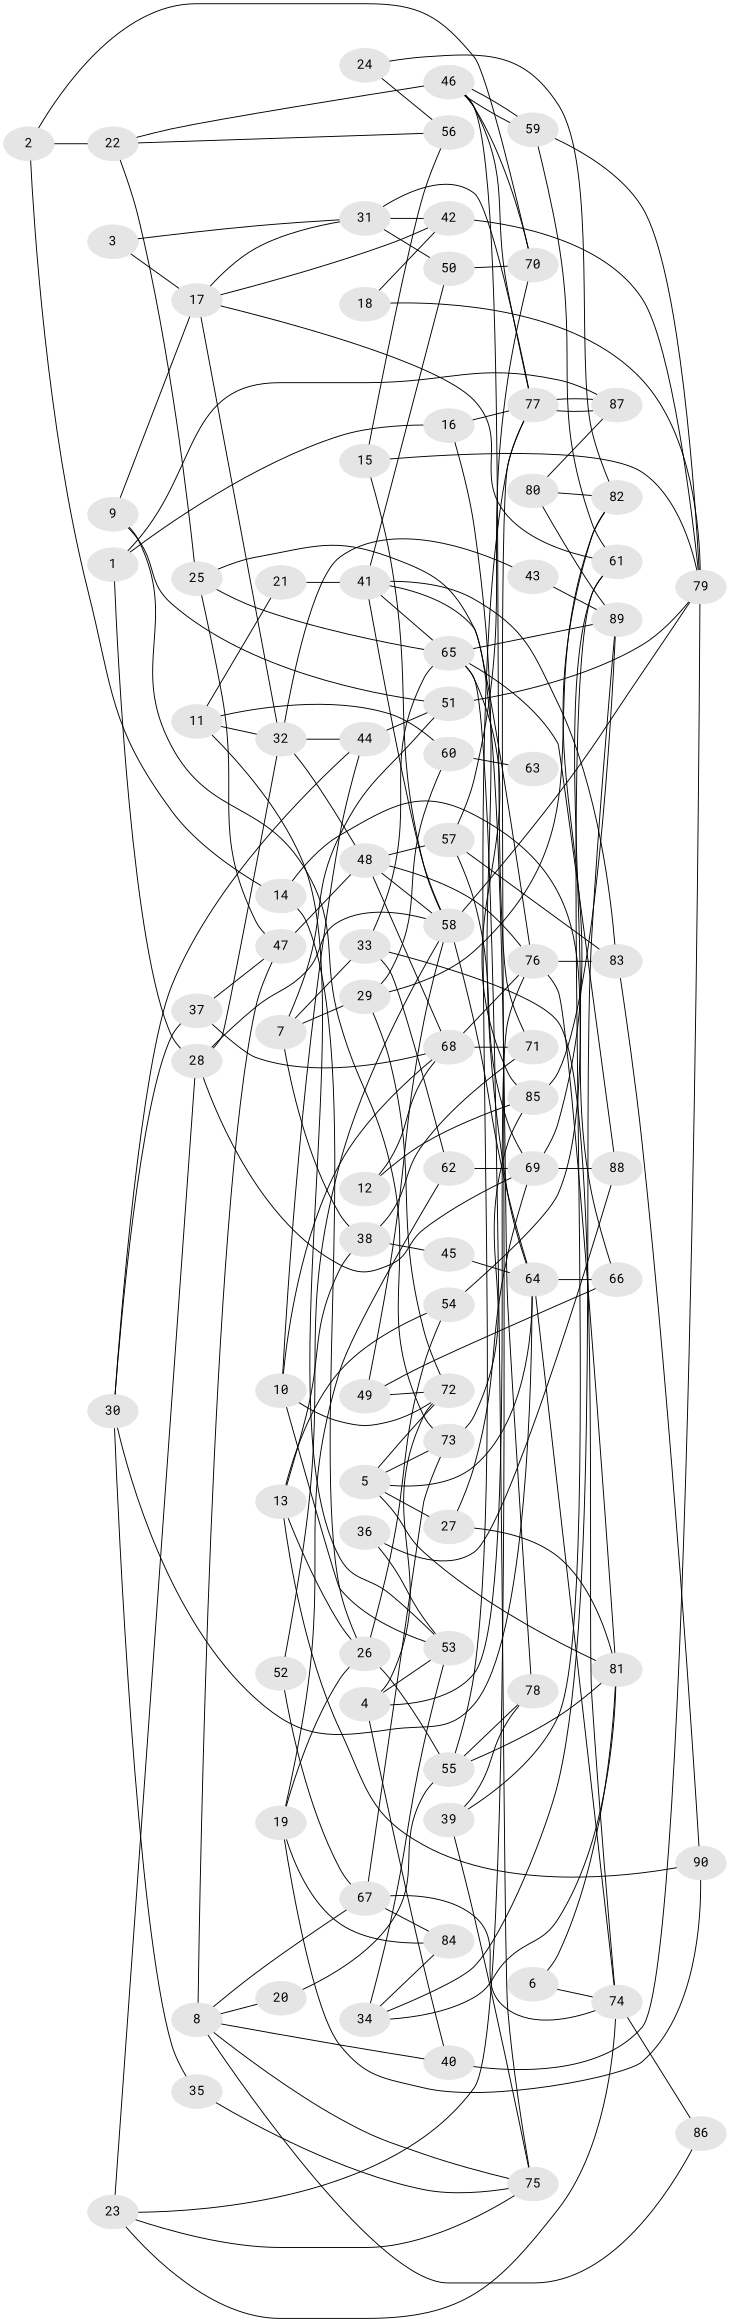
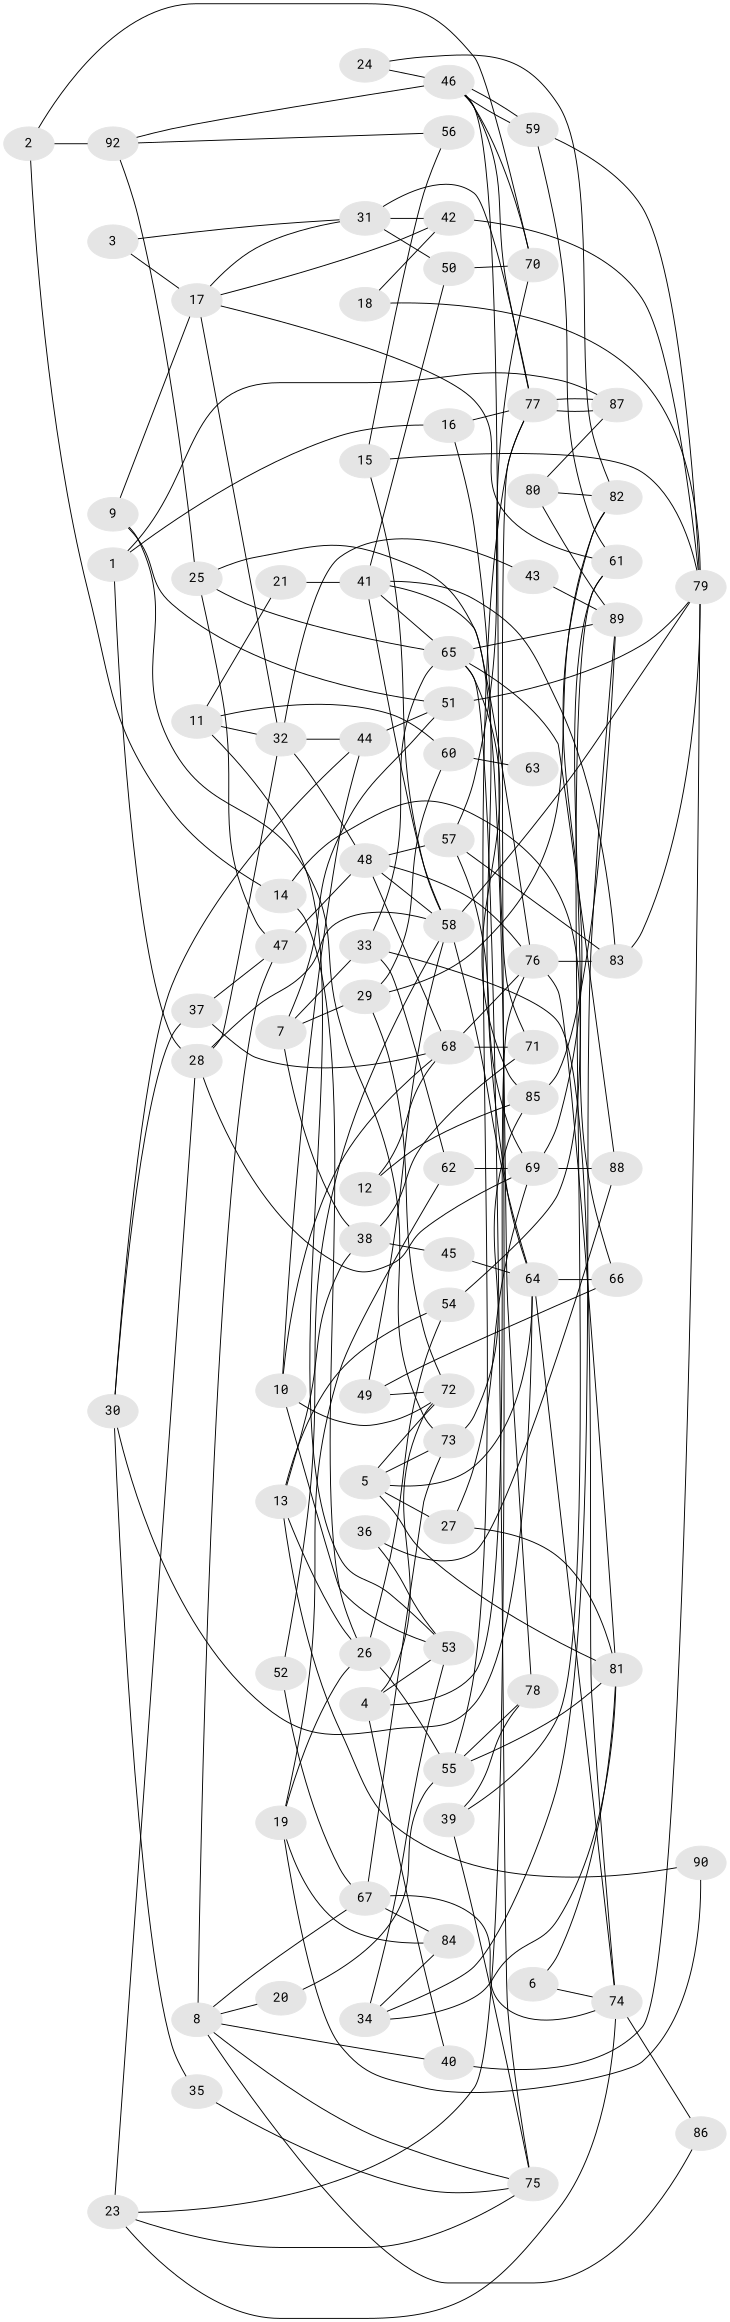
edge "24" -- "56": now "24" -- "46"
node "22": label "22" -> "92"
edge "83" -- "90": now "83" -- "79"
